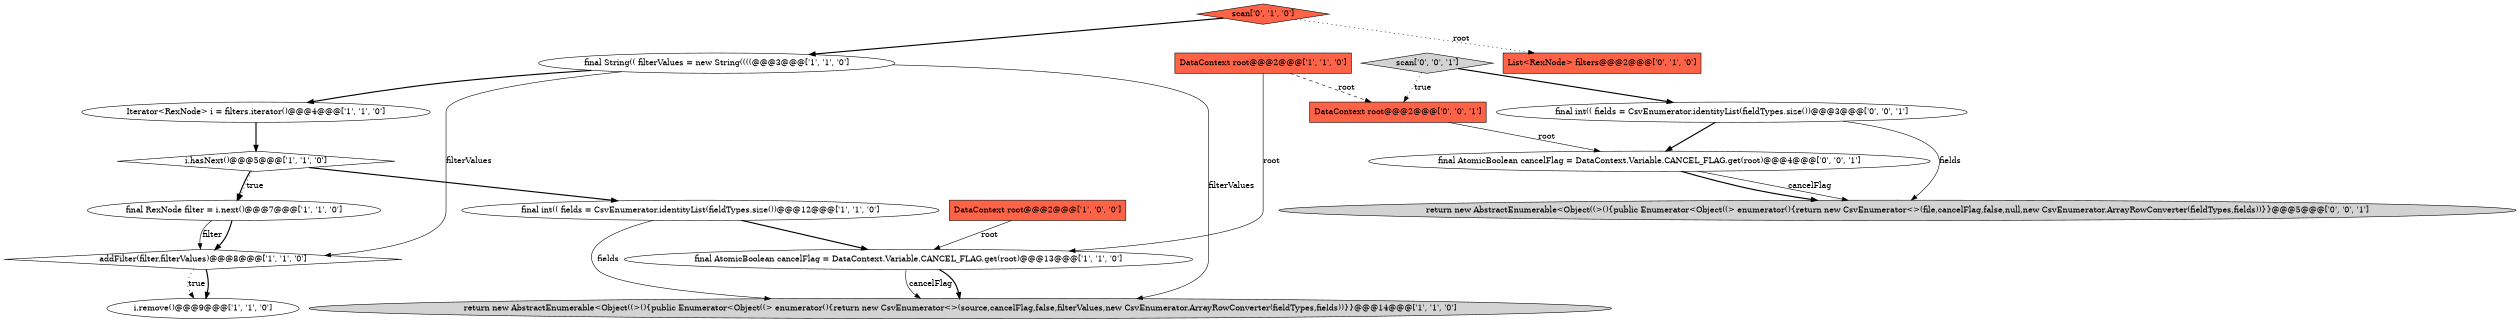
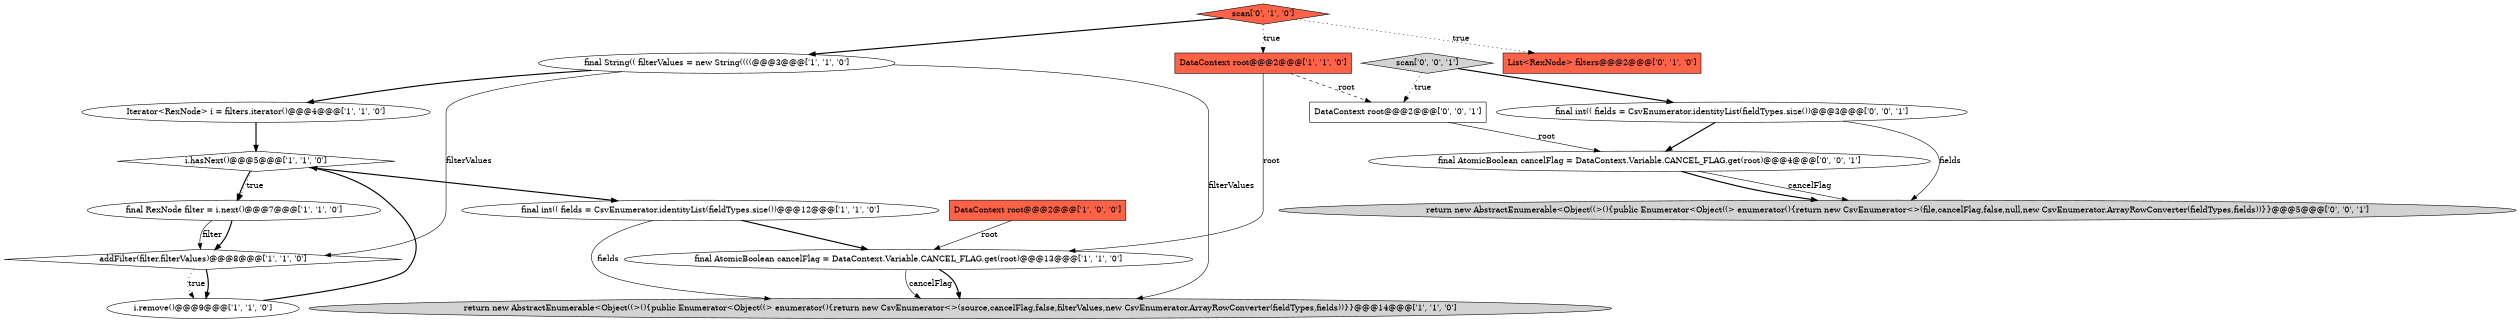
edge "scan['0', '1', '0']" -> "DataContext root@@@2@@@['1', '1', '0']": added, label "true"
edge "scan['0', '1', '0']" -> "List<RexNode> filters@@@2@@@['0', '1', '0']": label "root" -> "true"
node "DataContext root@@@2@@@['0', '0', '1']": fillcolor tomato -> white
edge "i.remove()@@@9@@@['1', '1', '0']" -> "i.hasNext()@@@5@@@['1', '1', '0']": added
